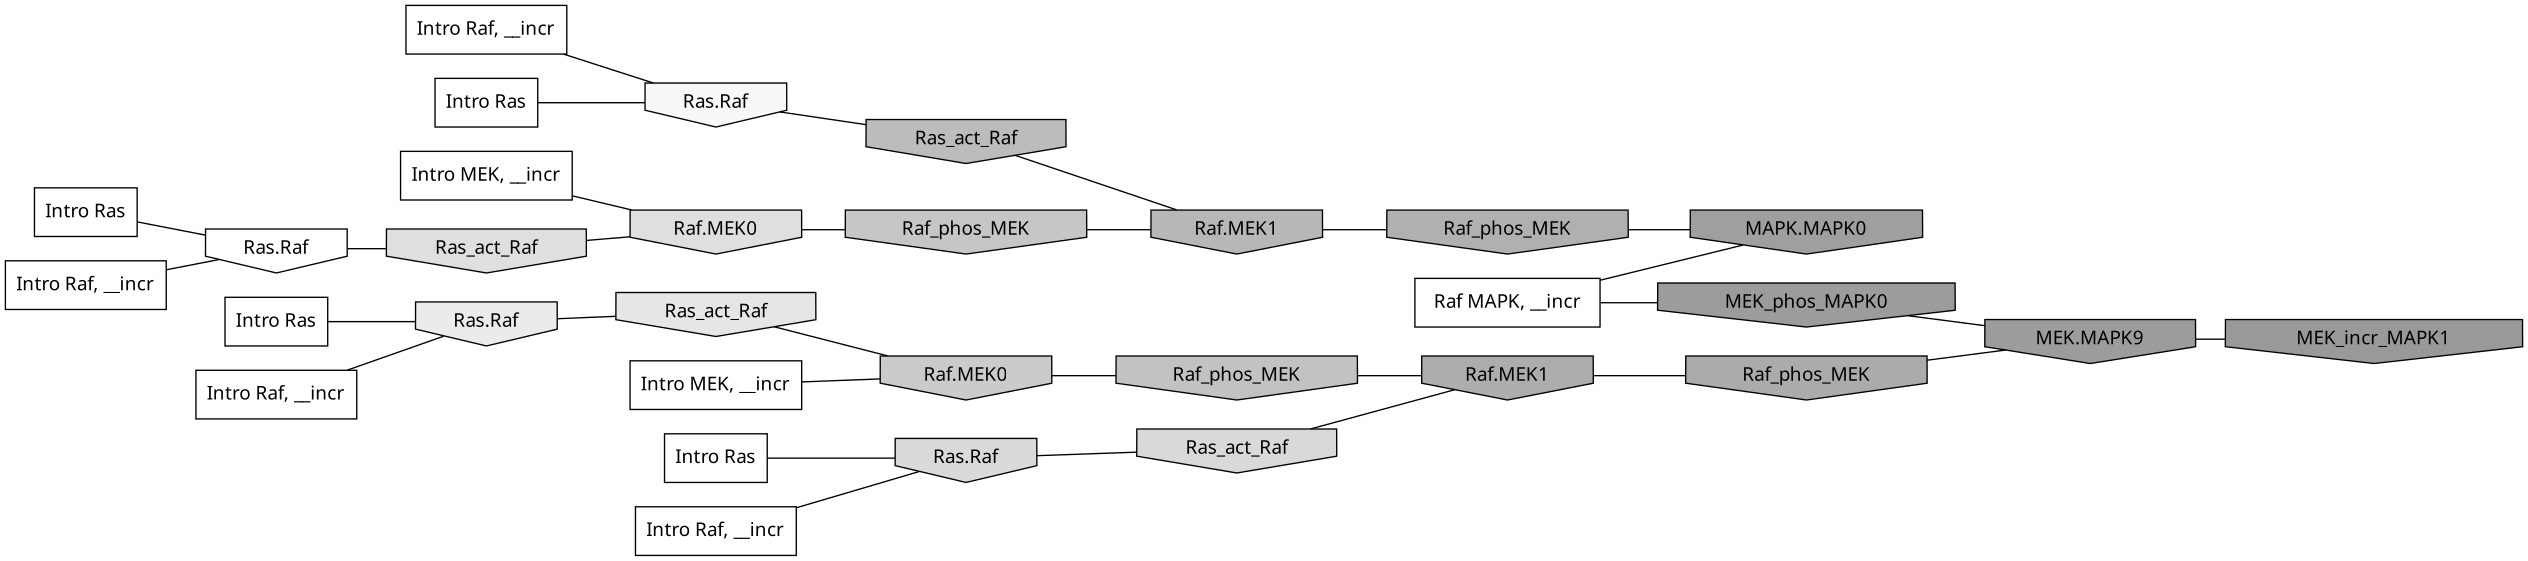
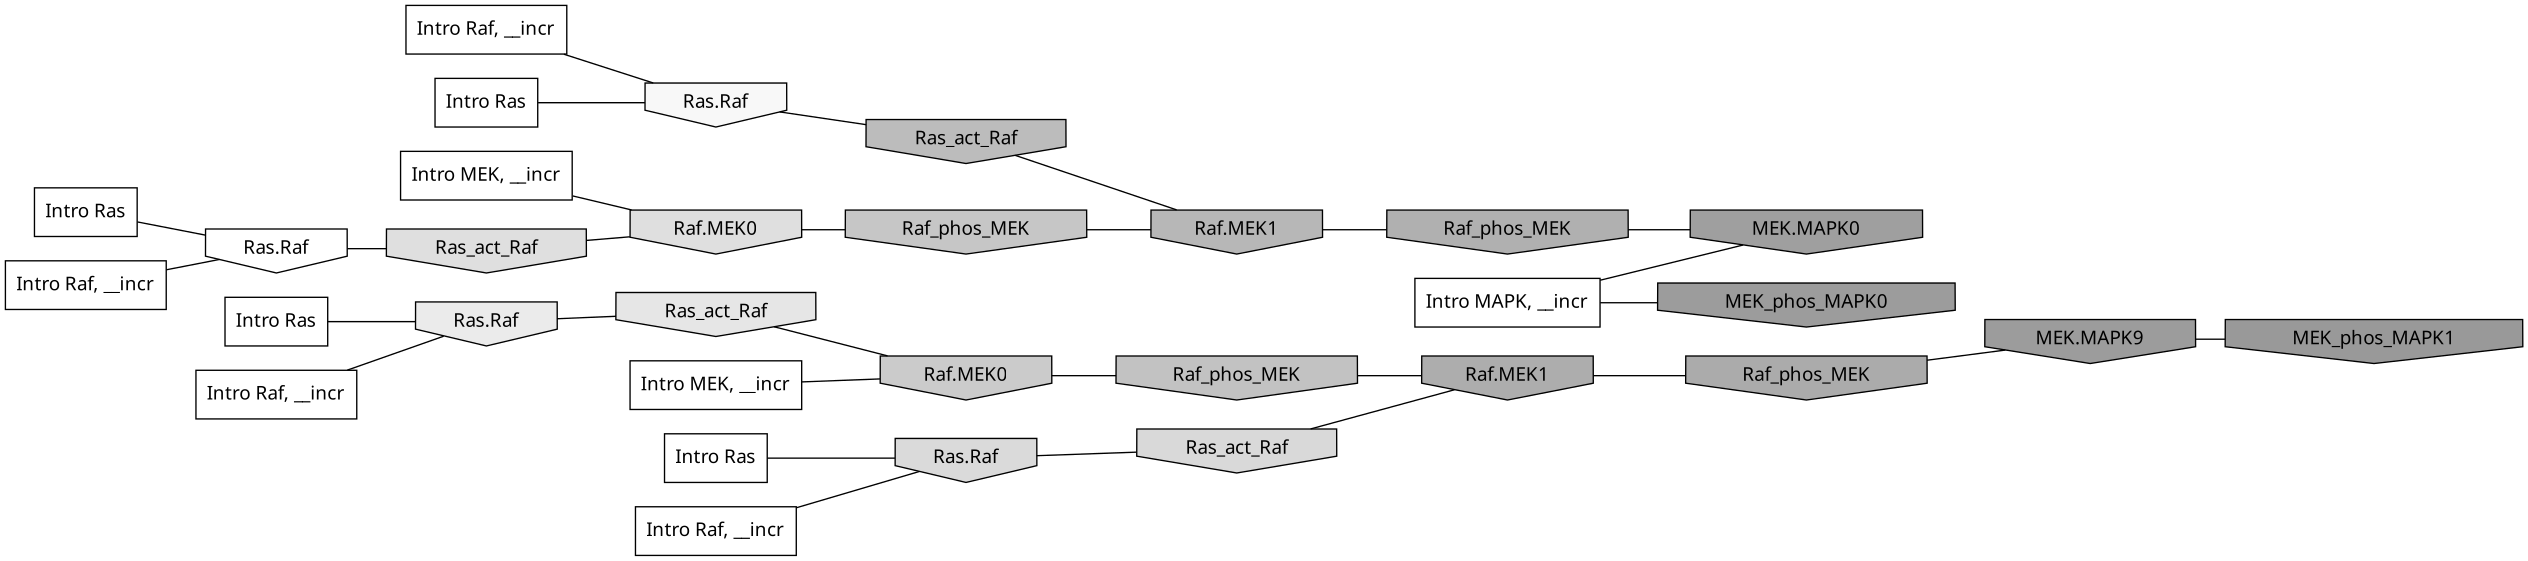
node "MAPK.MAPK0": label "MAPK.MAPK0" -> "MEK.MAPK0"
node "Raf MAPK, __incr": label "Raf MAPK, __incr" -> "Intro MAPK, __incr"
edge "MEK_phos_MAPK0" -- "MEK.MAPK9": removed
node "MEK_incr_MAPK1": label "MEK_incr_MAPK1" -> "MEK_phos_MAPK1"
